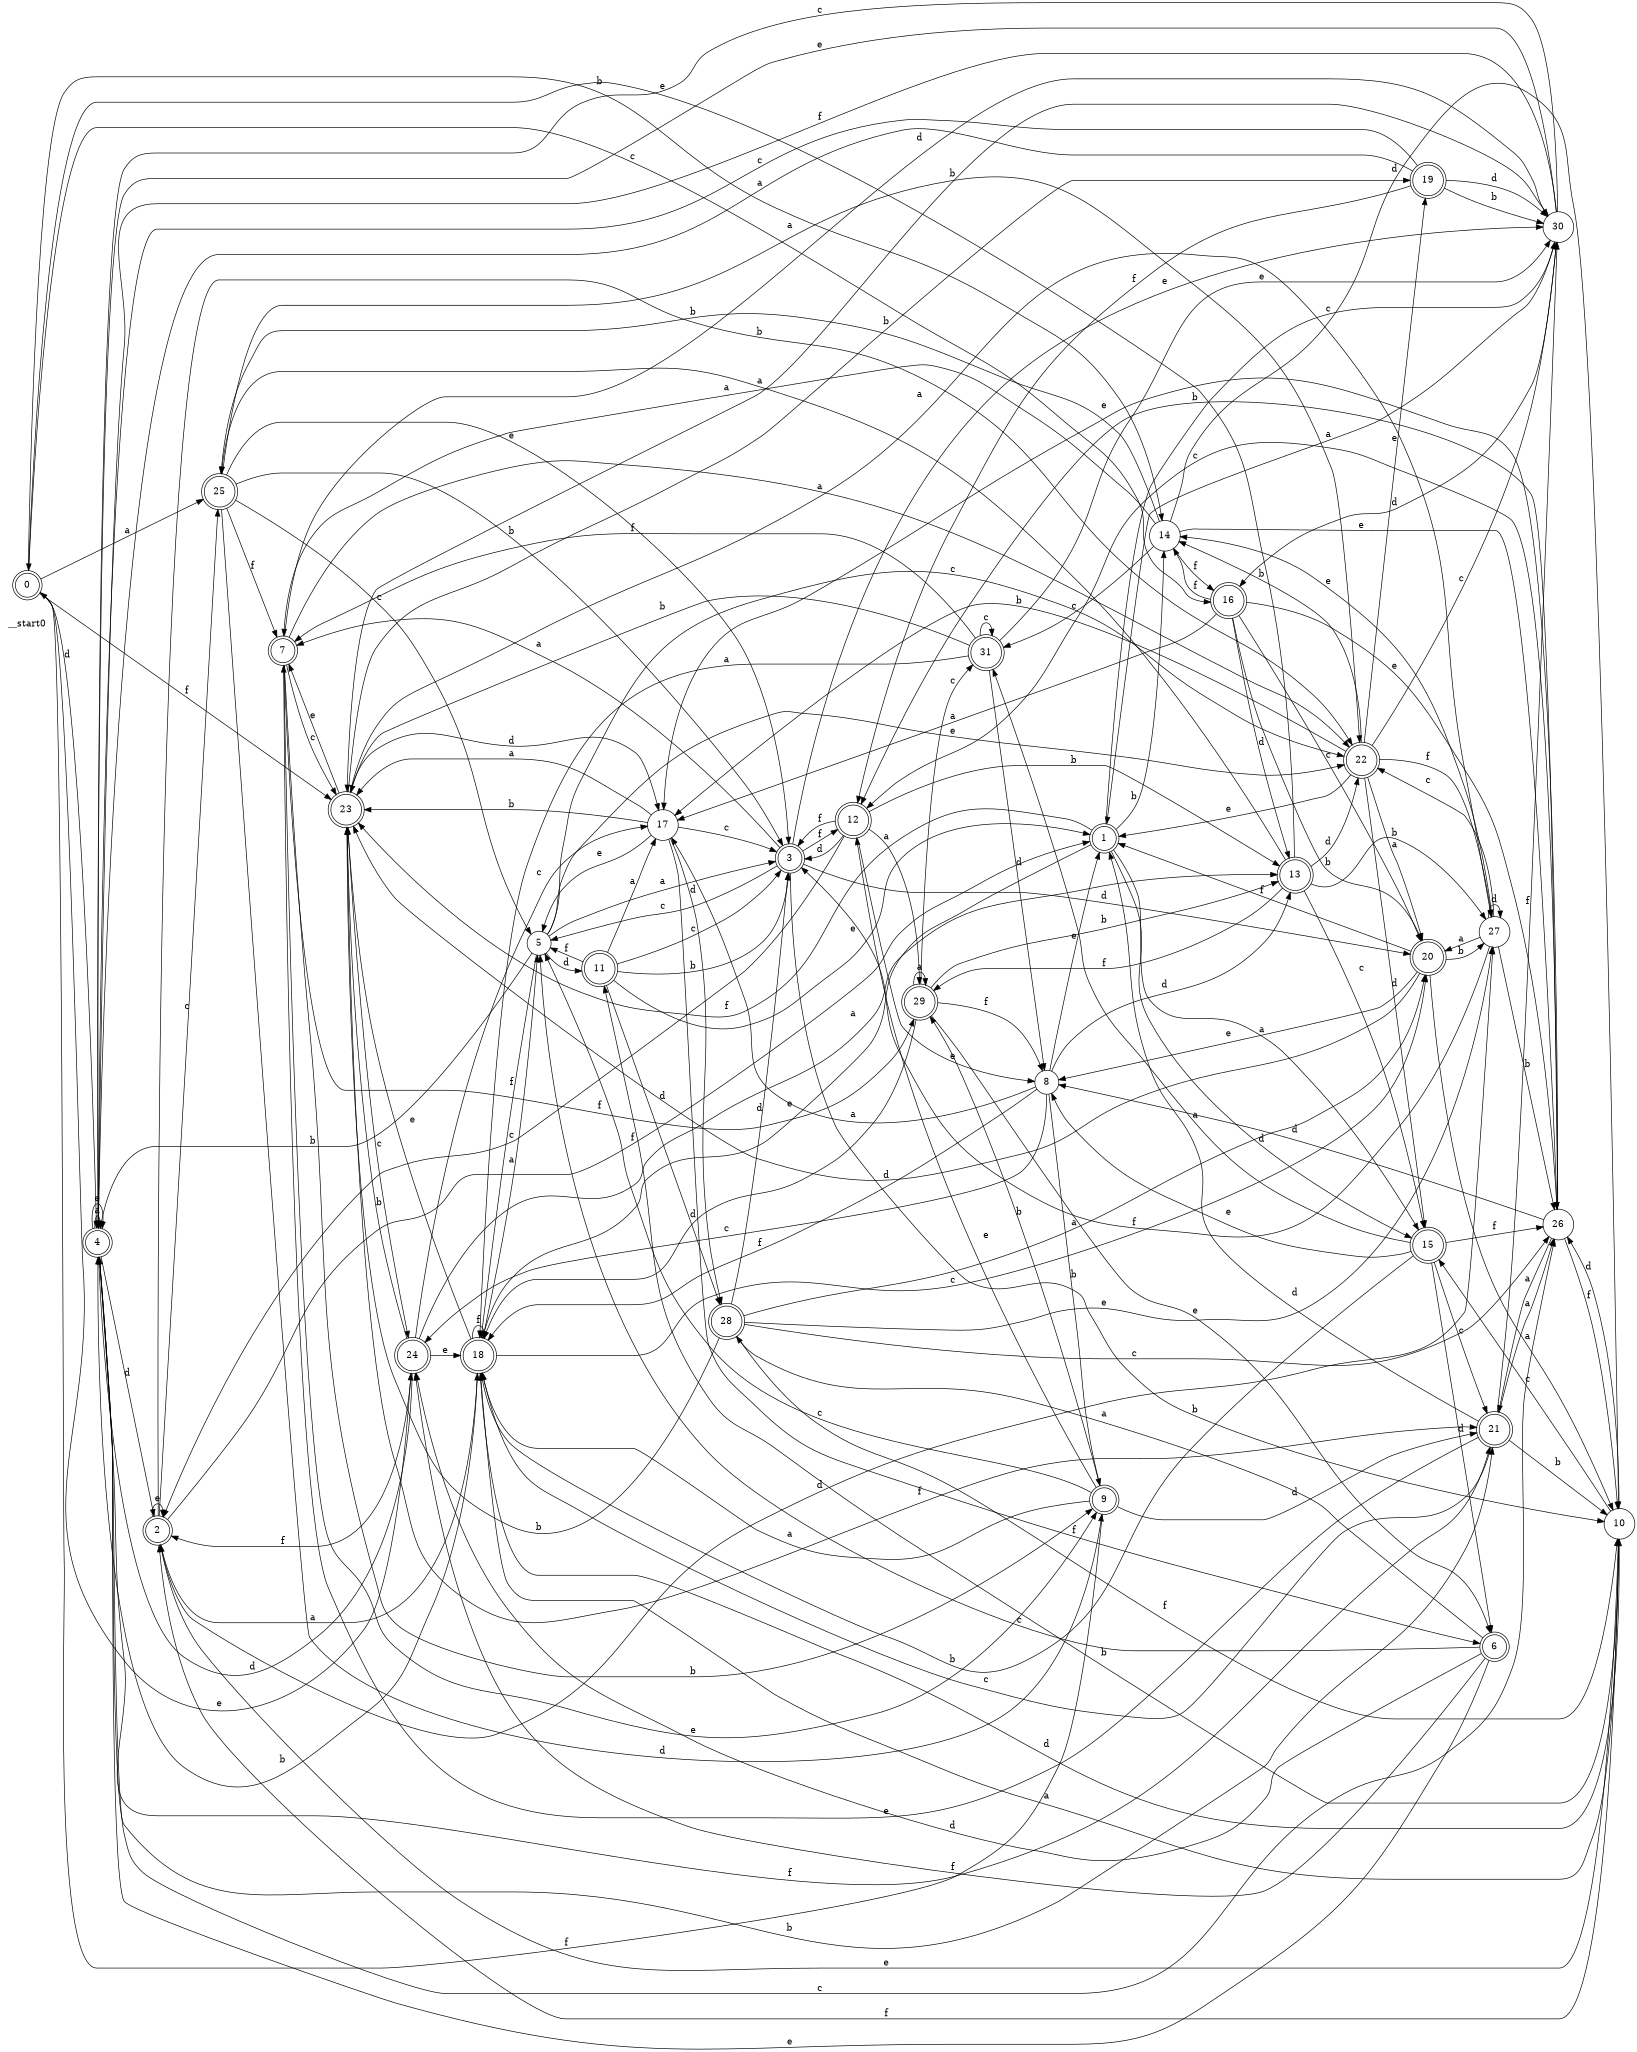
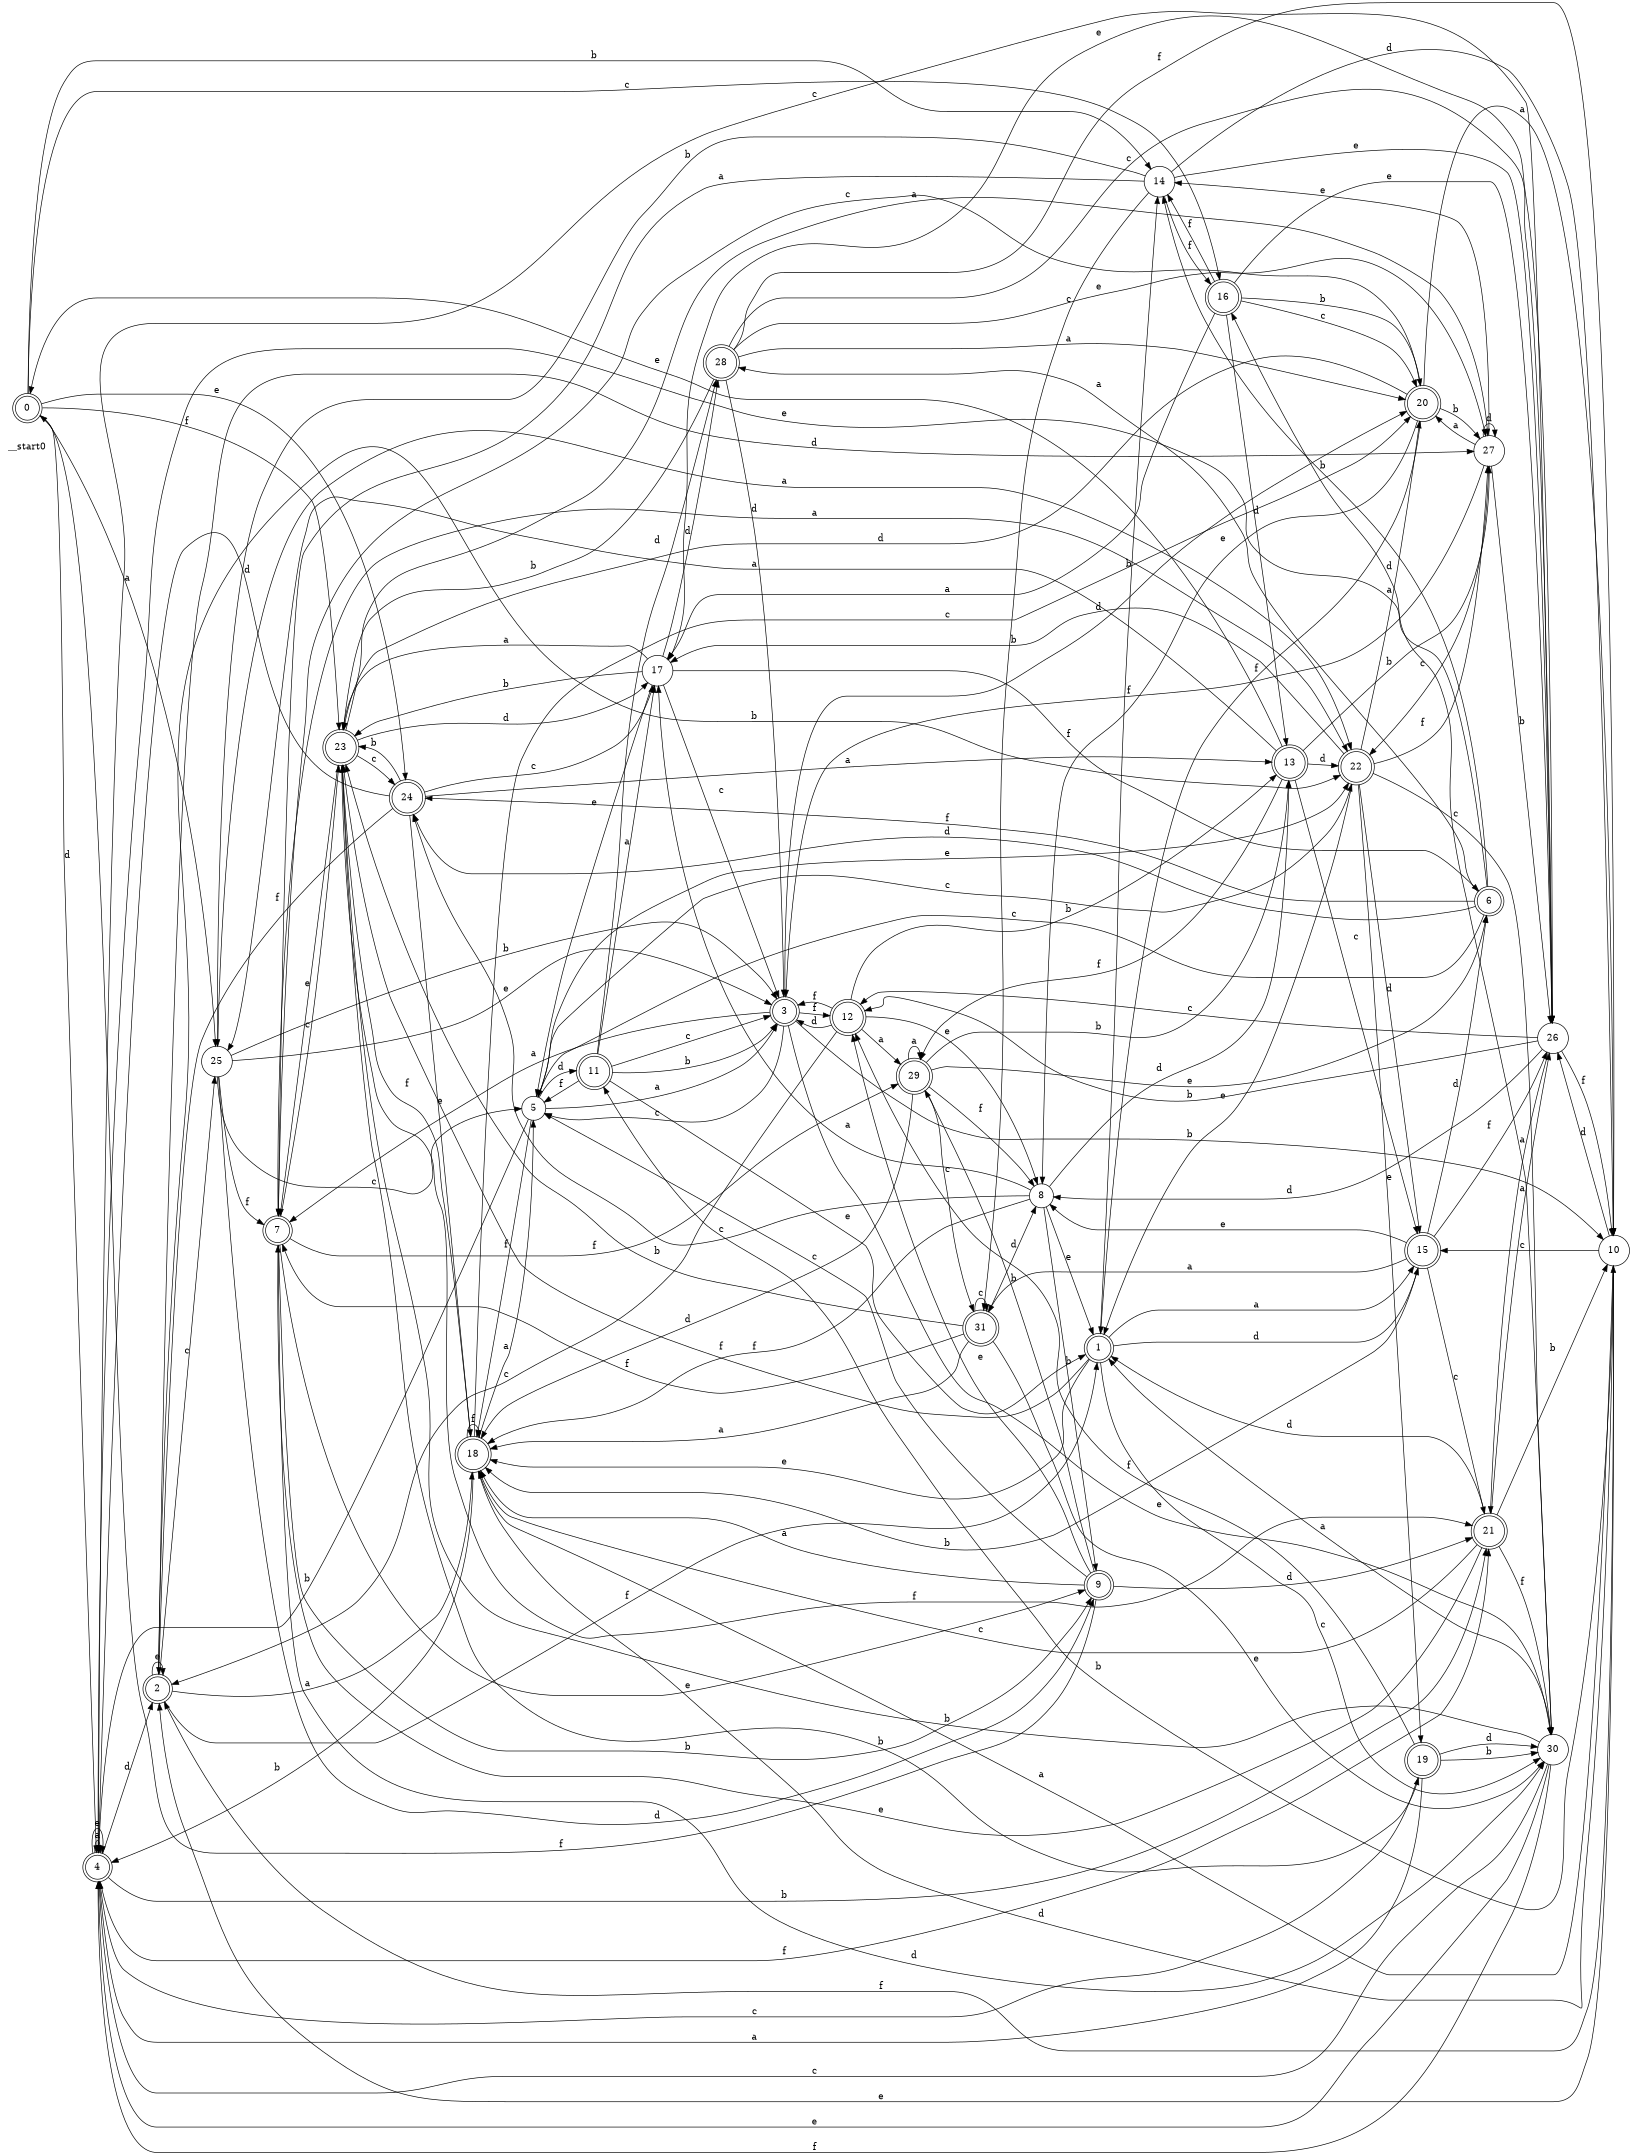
edge "20" -> "7": added, label "c"
node "25": shape doublecircle -> circle
edge "22" -> "14": now "6" -> "14"
edge "18" -> "23": label "e" -> "f"
